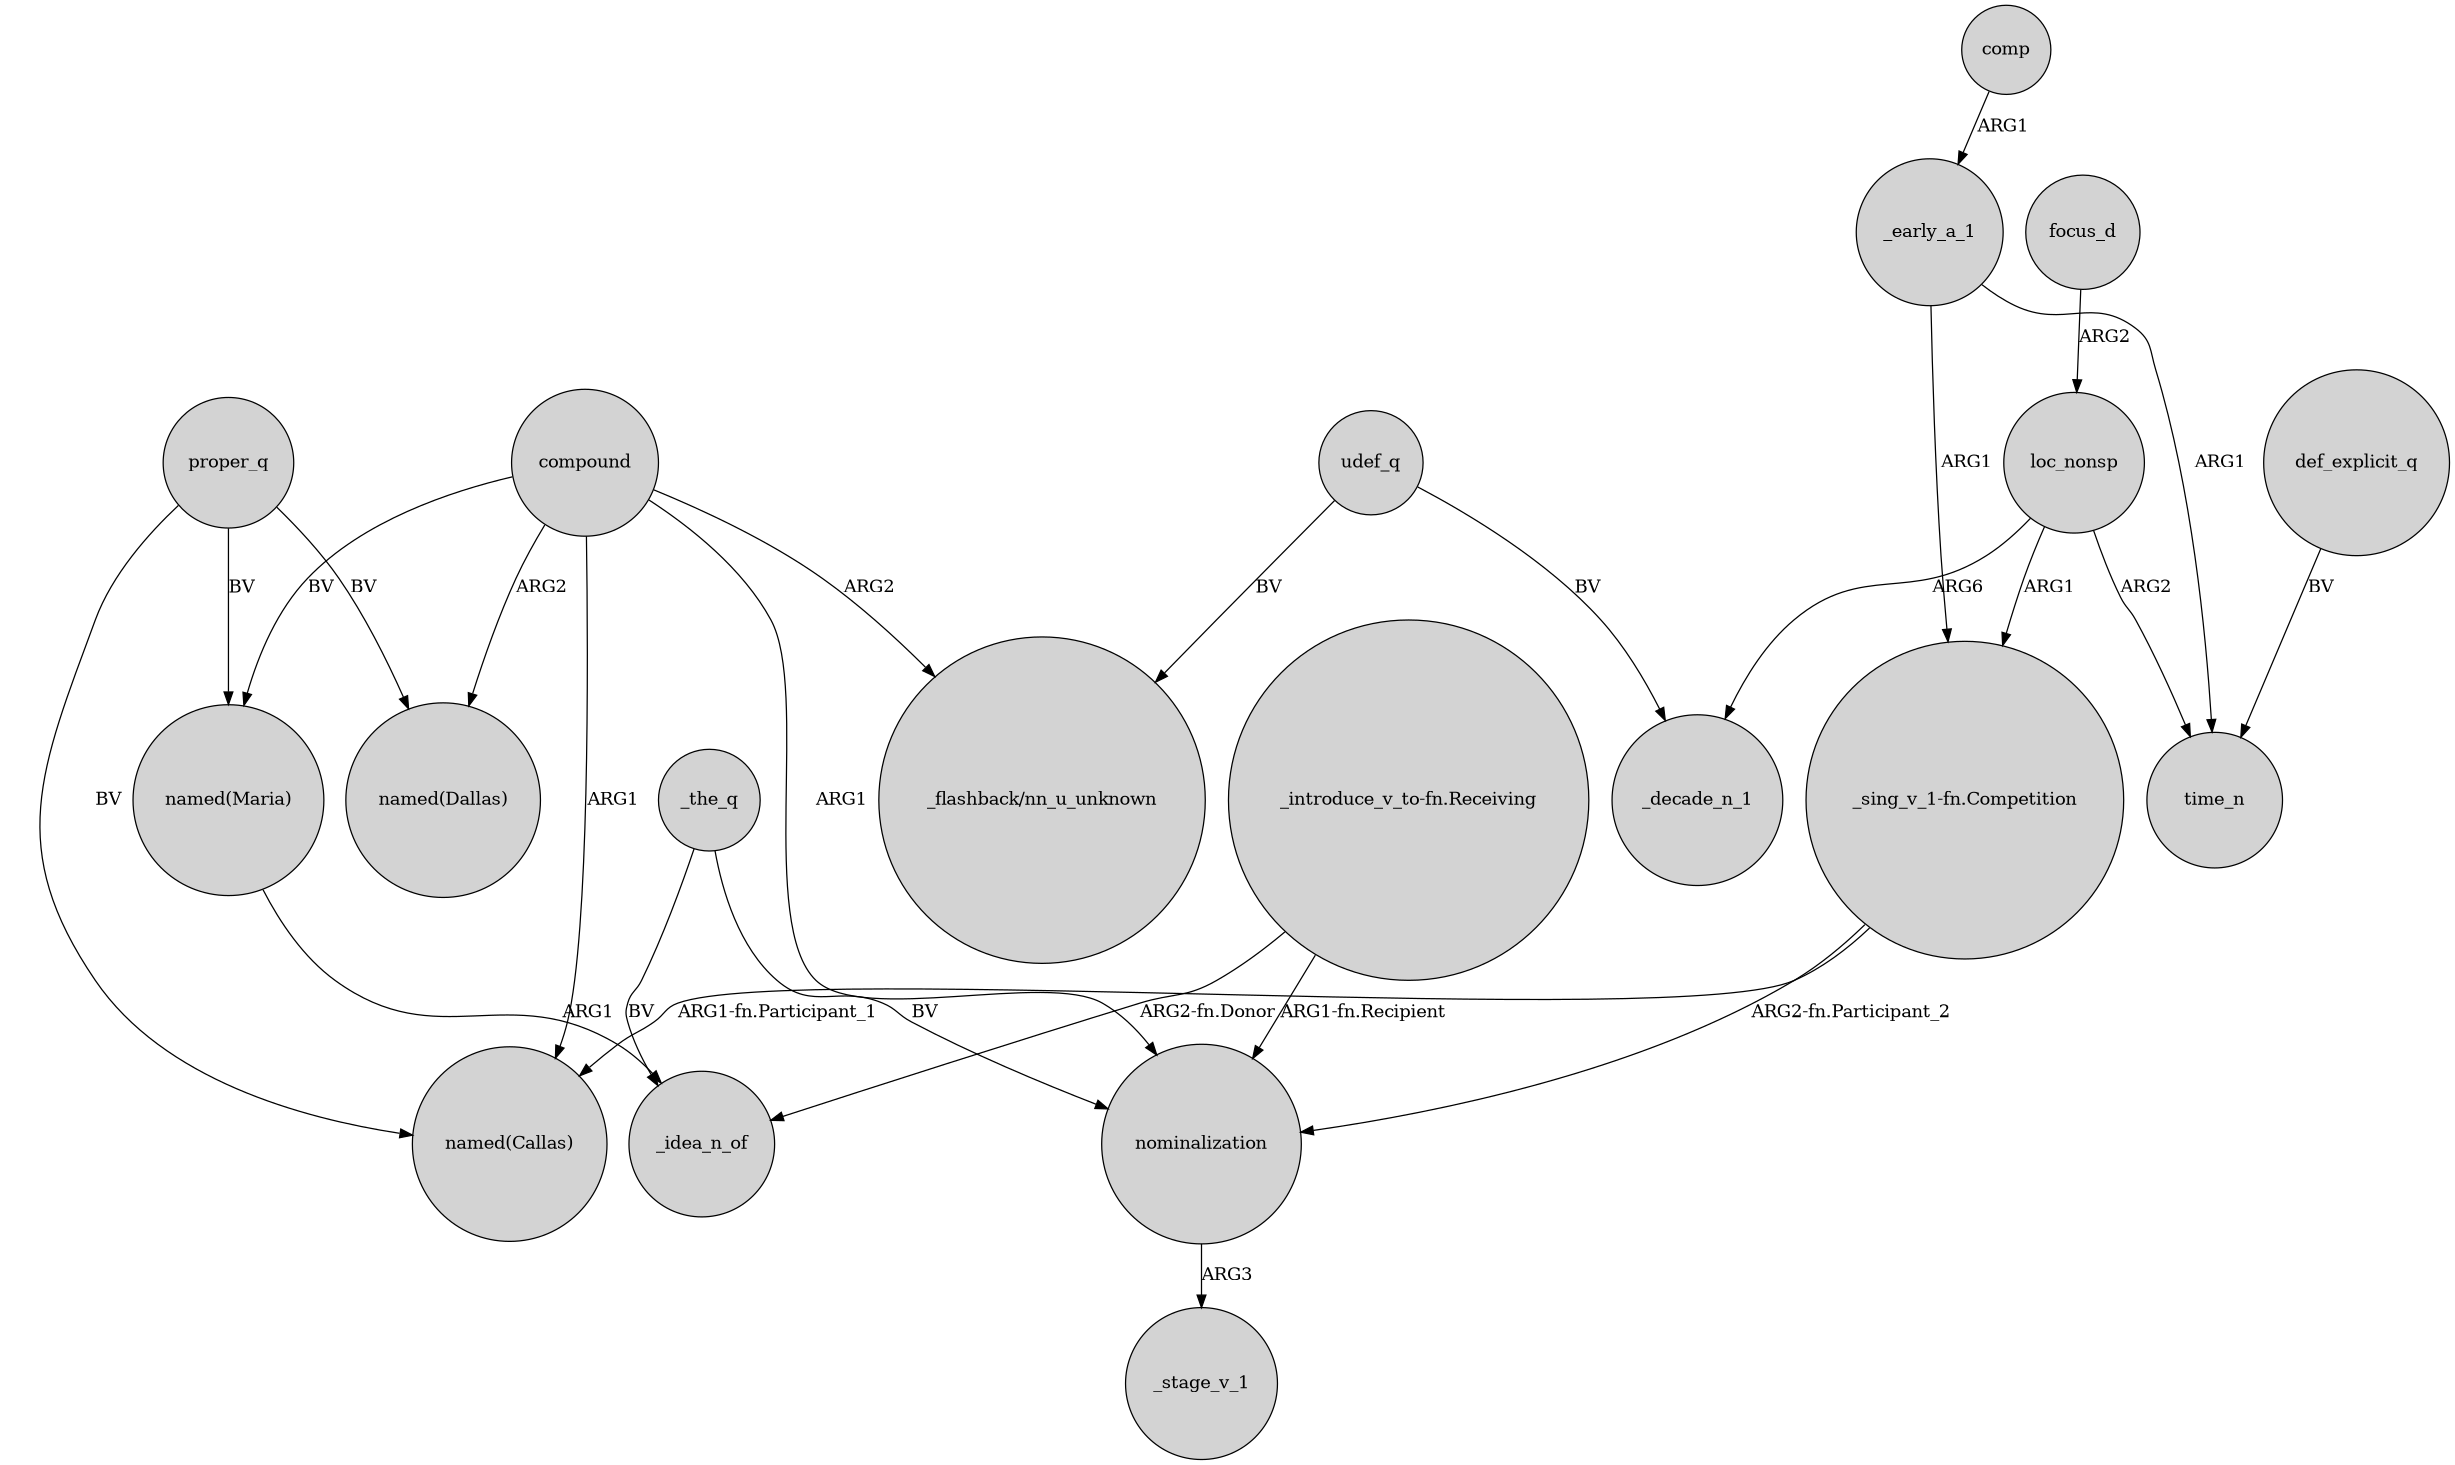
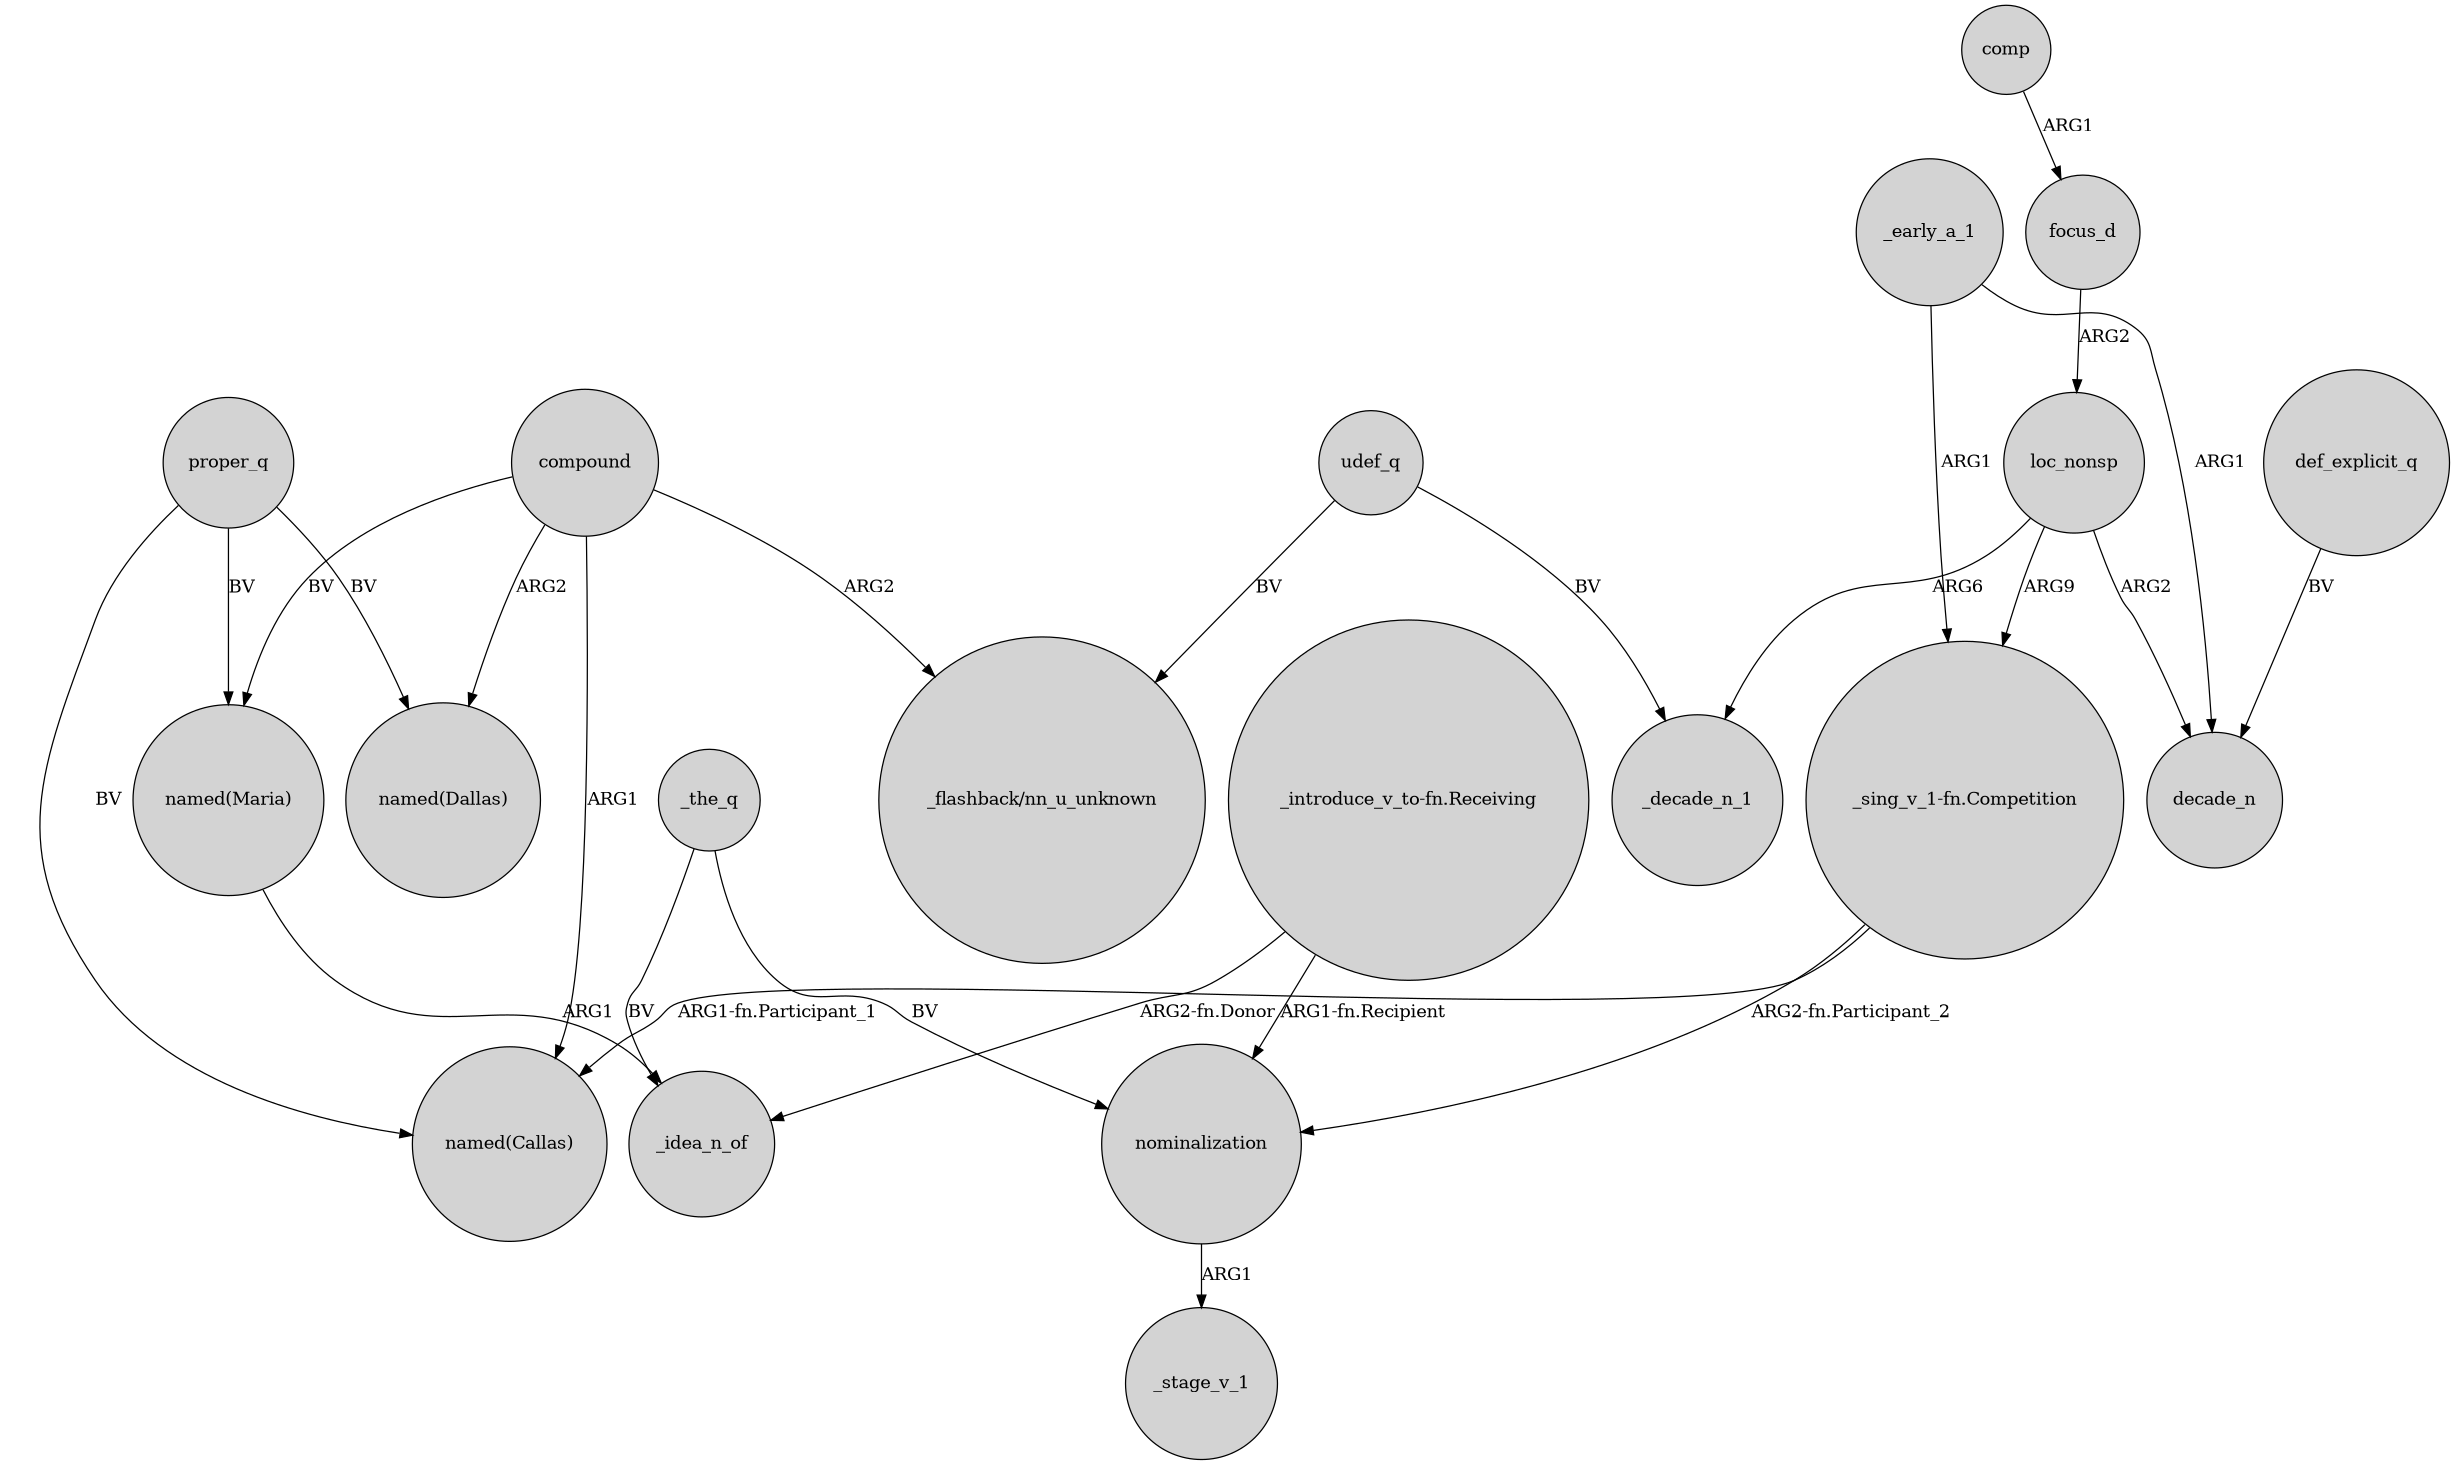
edge "comp" -> "_early_a_1": now "comp" -> "focus_d"
edge "loc_nonsp" -> "_sing_v_1-fn.Competition": label "ARG1" -> "ARG9"
node "time_n": label "time_n" -> "decade_n"
edge "compound" -> "nominalization": removed, label "ARG1"
edge "nominalization" -> "_stage_v_1": label "ARG3" -> "ARG1"
